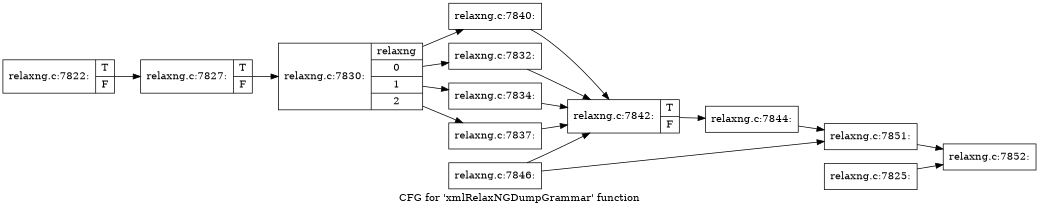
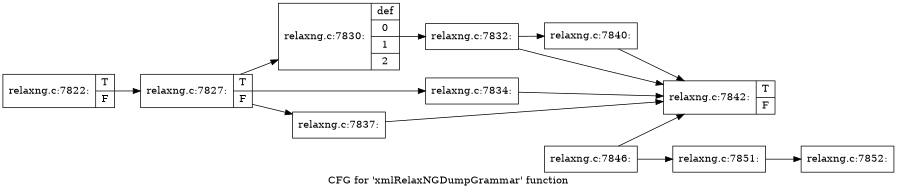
edge "relaxng.c:7830:" -> "relaxng.c:7840:": now "relaxng.c:7832:" -> "relaxng.c:7840:"
node "relaxng.c:7830:": text "relaxng" -> "def"
edge "relaxng.c:7830:" -> "relaxng.c:7834:": now "relaxng.c:7827:" -> "relaxng.c:7834:"
edge "relaxng.c:7830:" -> "relaxng.c:7837:": now "relaxng.c:7827:" -> "relaxng.c:7837:"
node "relaxng.c:7844:": removed
node "relaxng.c:7825:": removed
